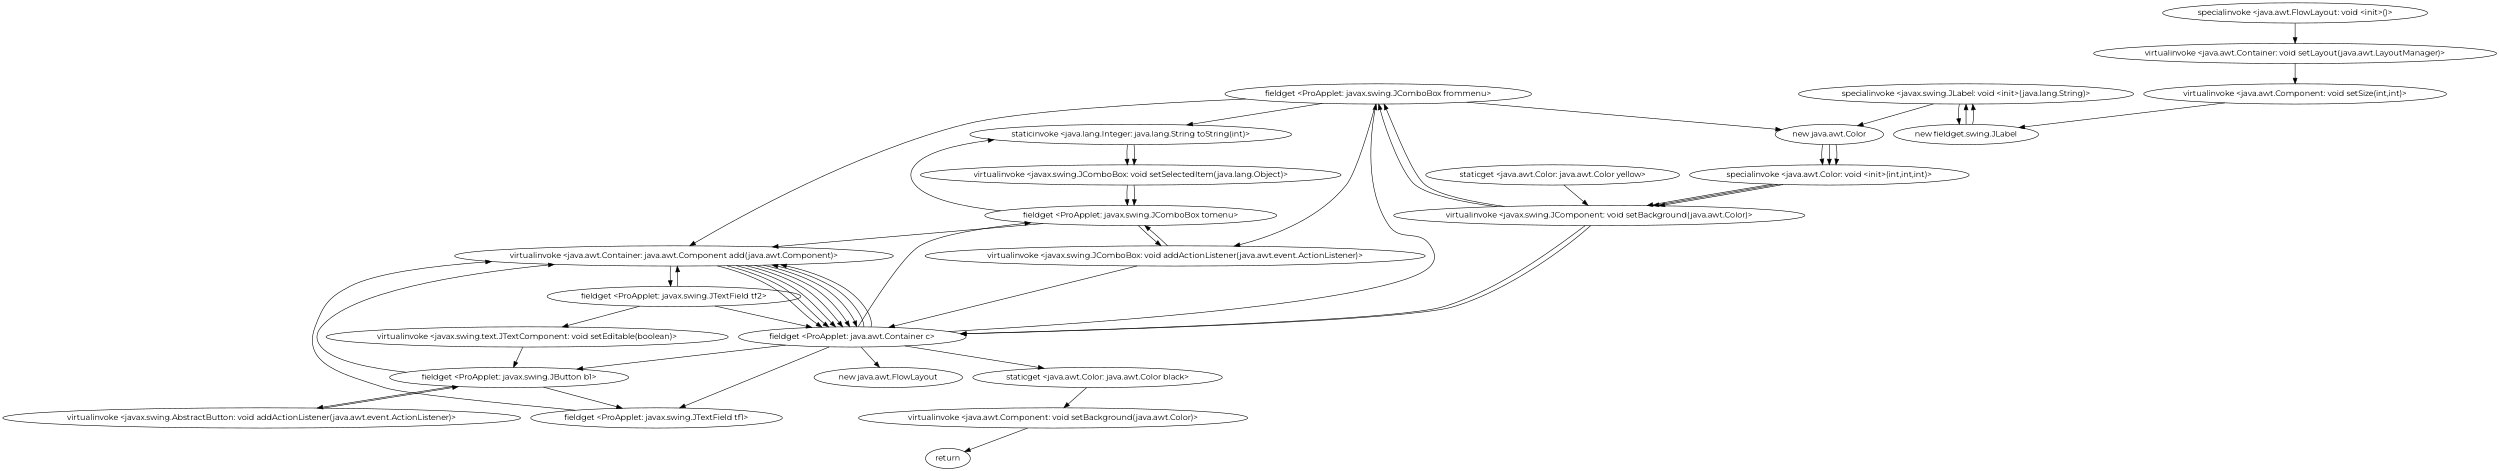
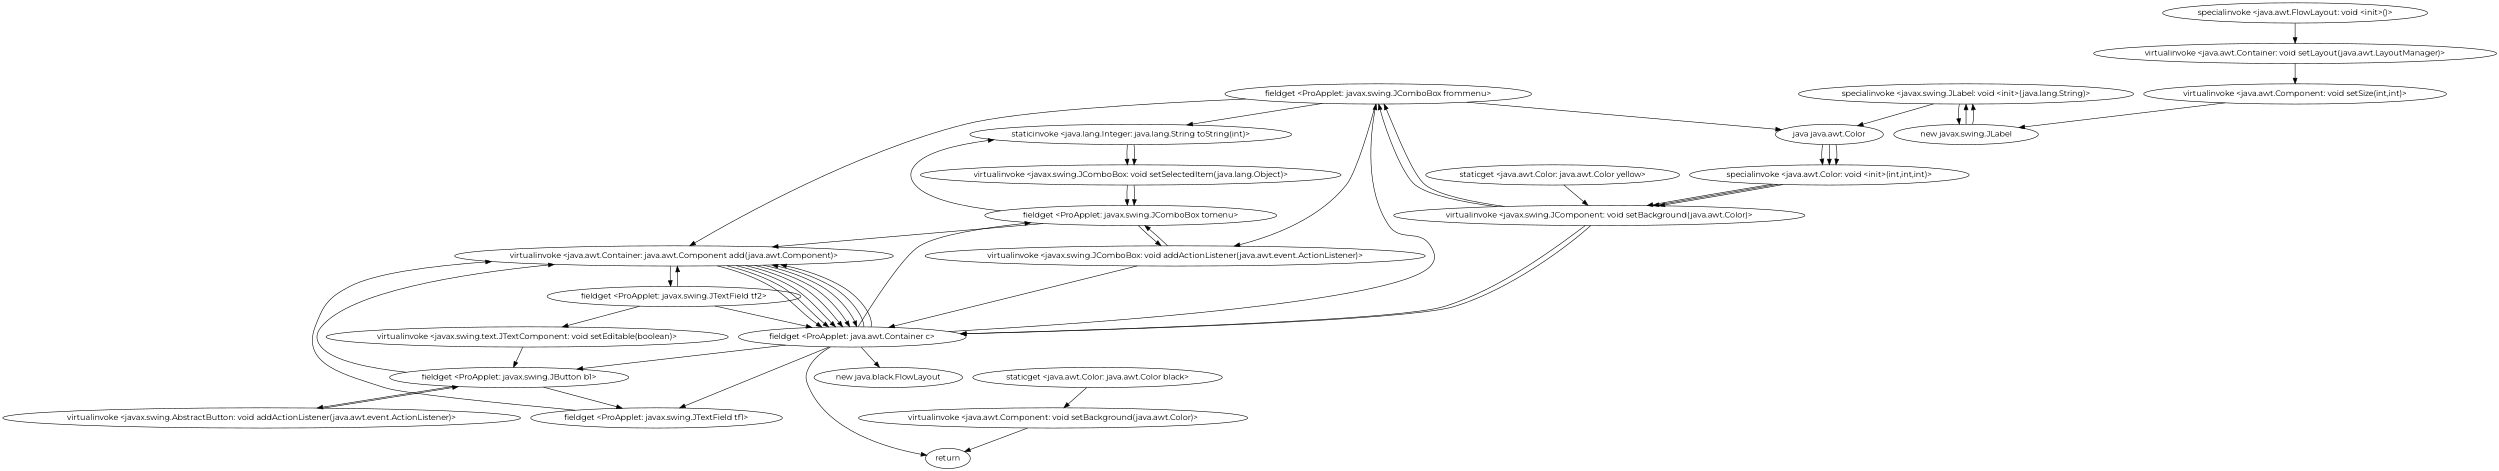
node "new java.awt.Color": label "new java.awt.Color" -> "java java.awt.Color"
node "new fieldget.swing.JLabel": label "new fieldget.swing.JLabel" -> "new javax.swing.JLabel"
edge "fieldget <ProApplet: java.awt.Container c>" -> "staticget <java.awt.Color: java.awt.Color black>": now "fieldget <ProApplet: java.awt.Container c>" -> "return"
node "new java.awt.FlowLayout": label "new java.awt.FlowLayout" -> "new java.black.FlowLayout"
